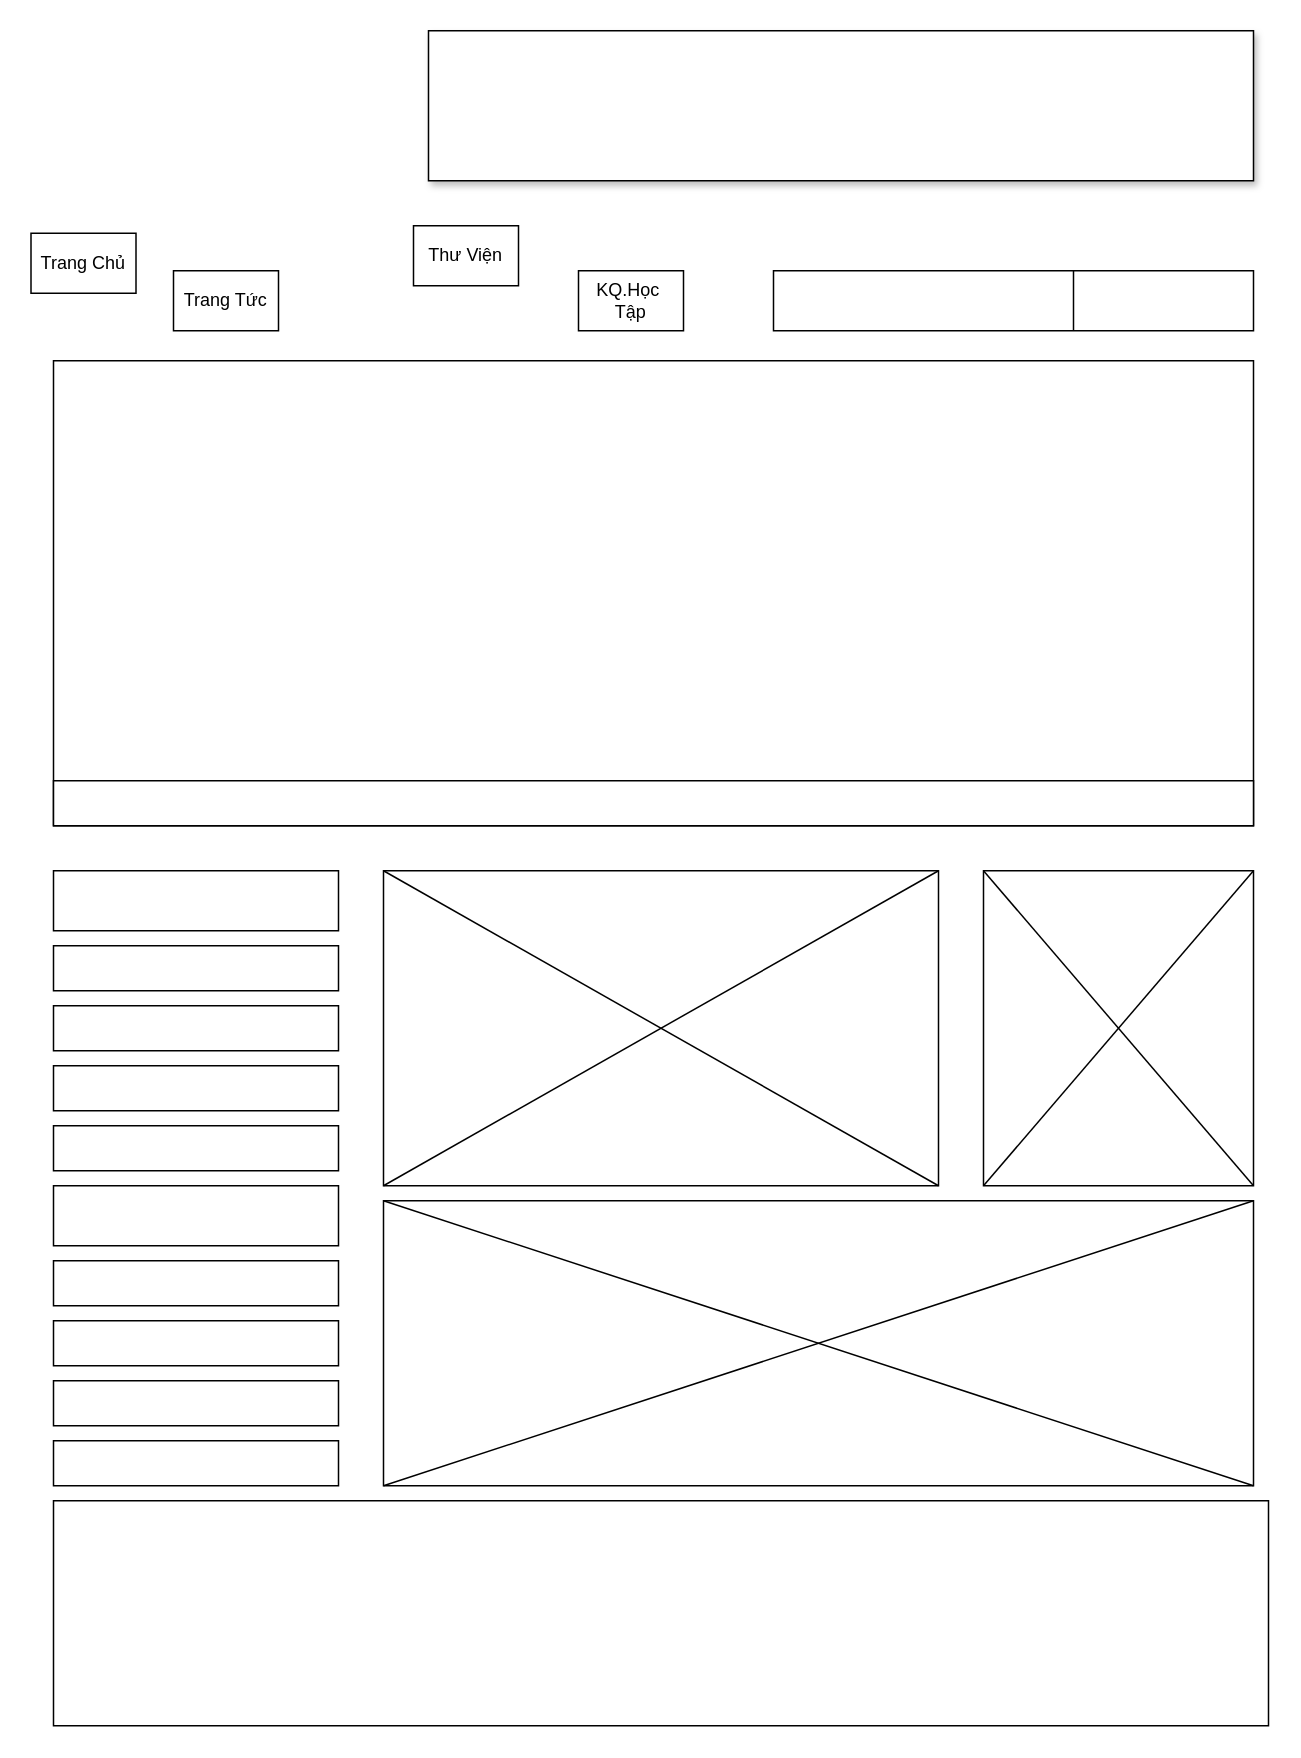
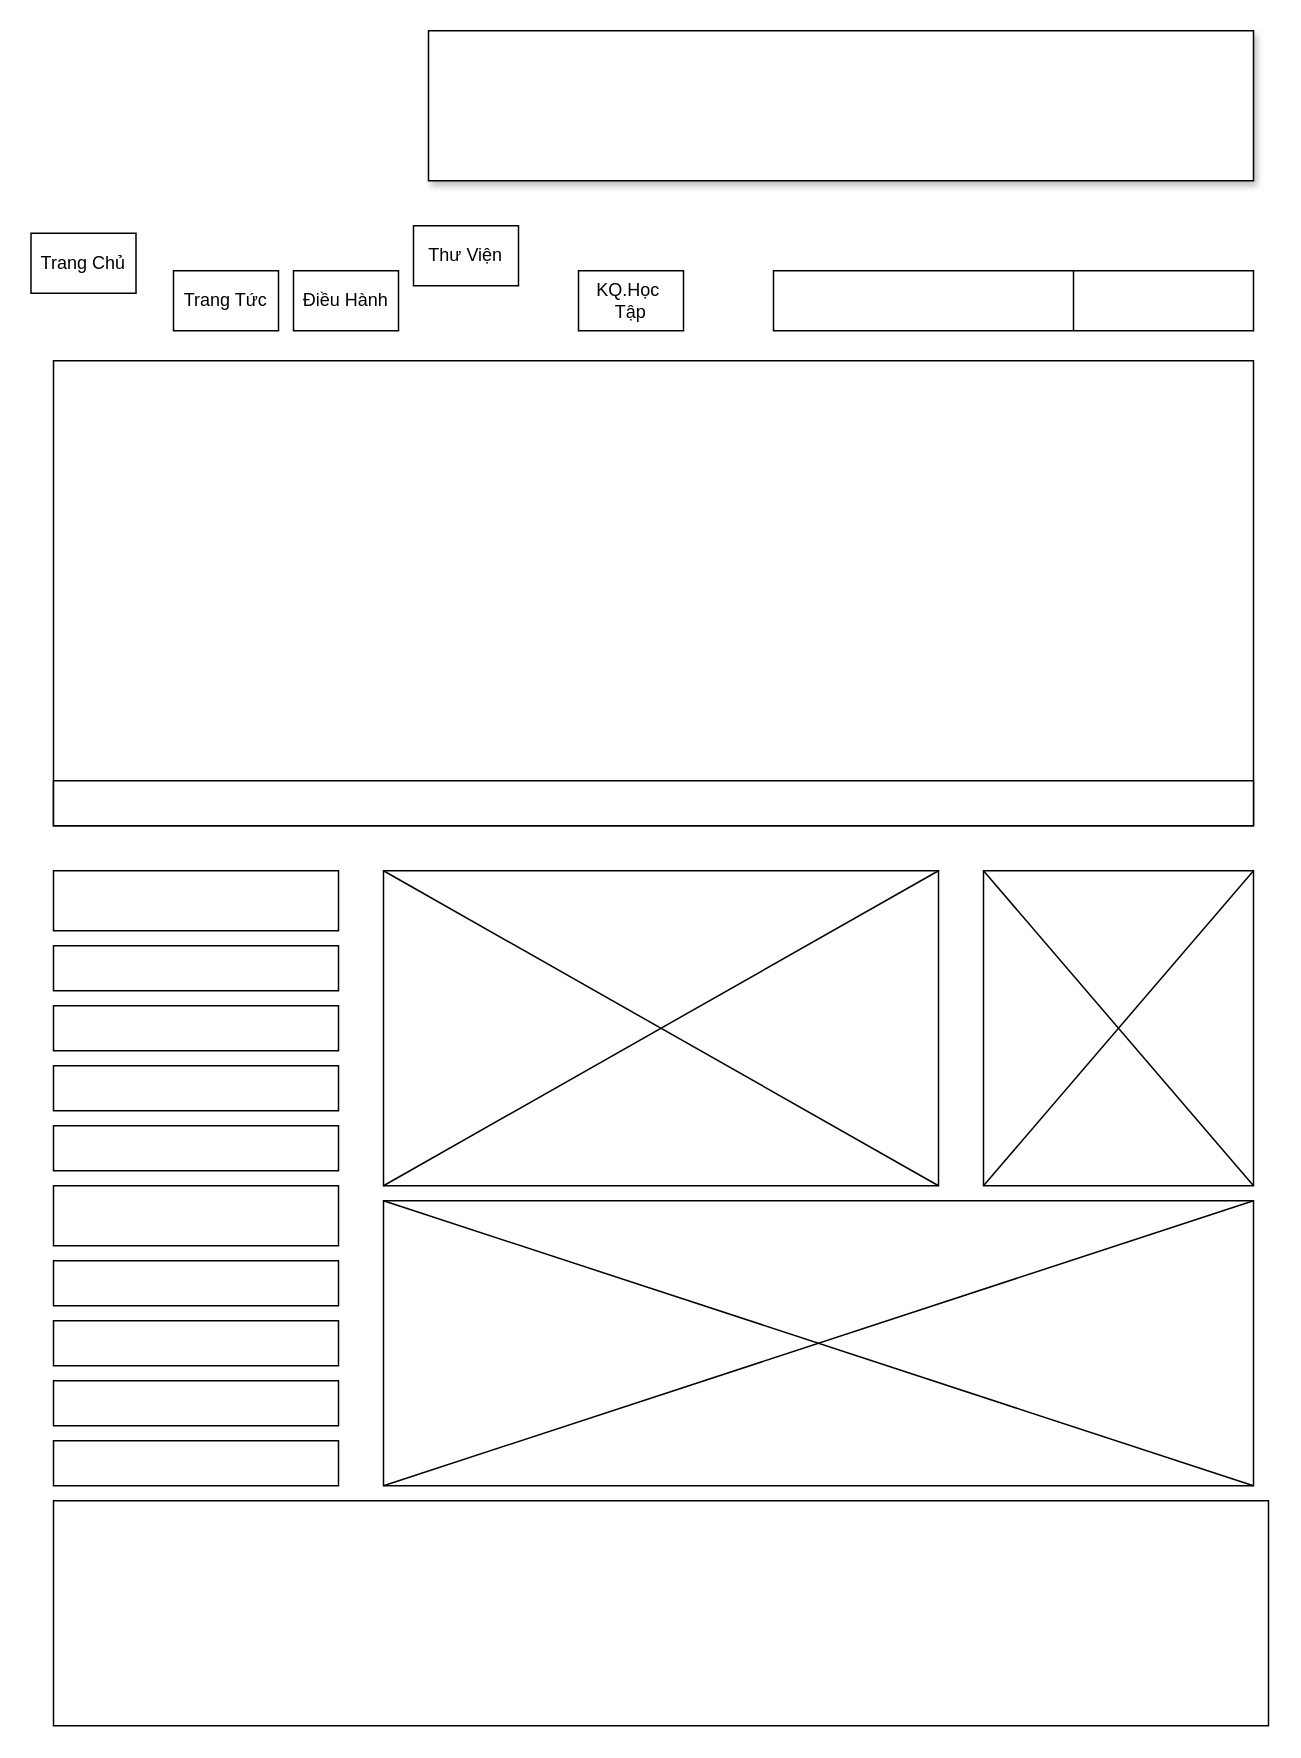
node "Điều Hành": added
